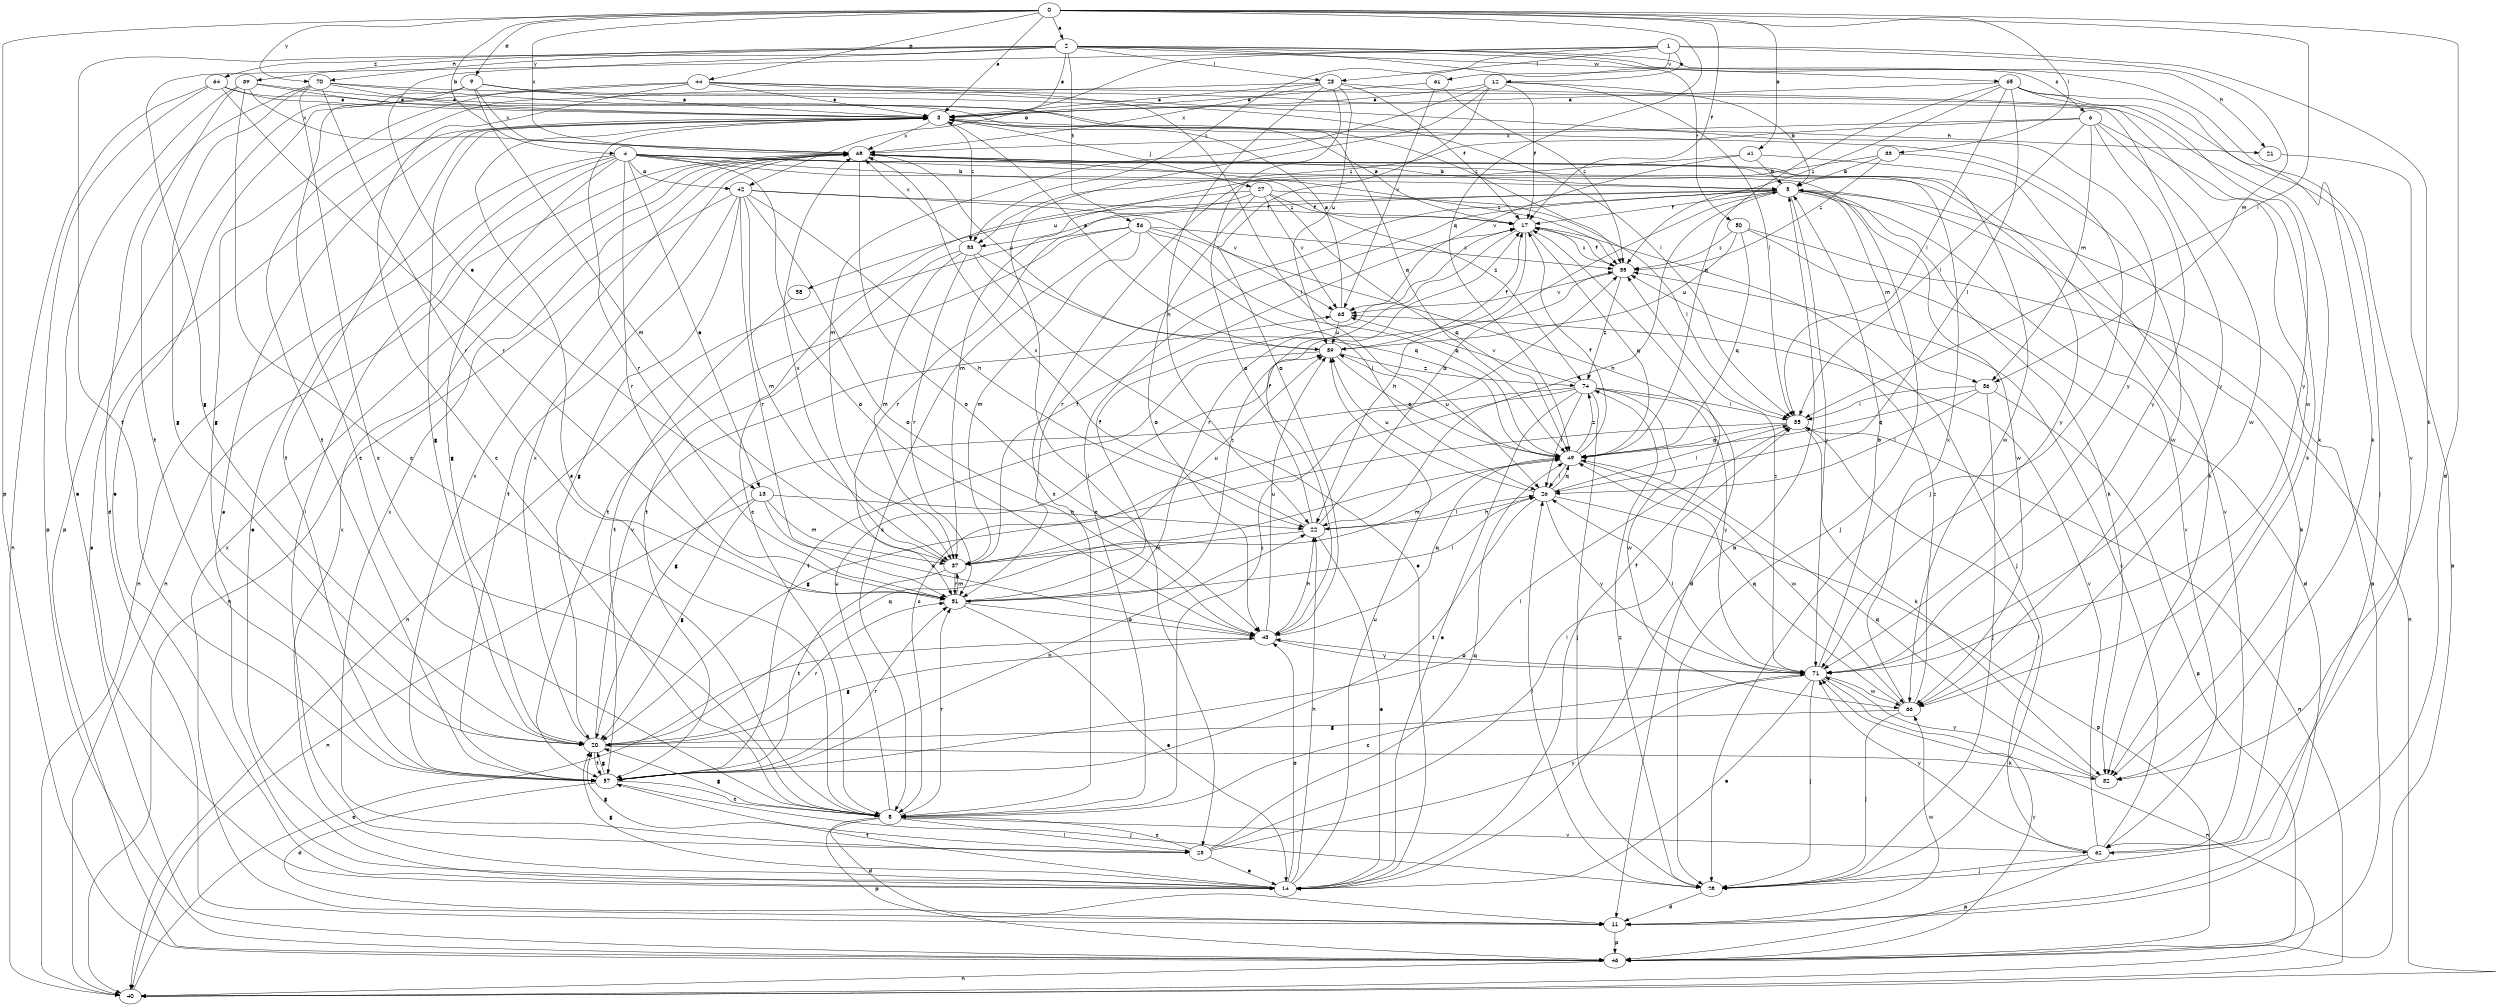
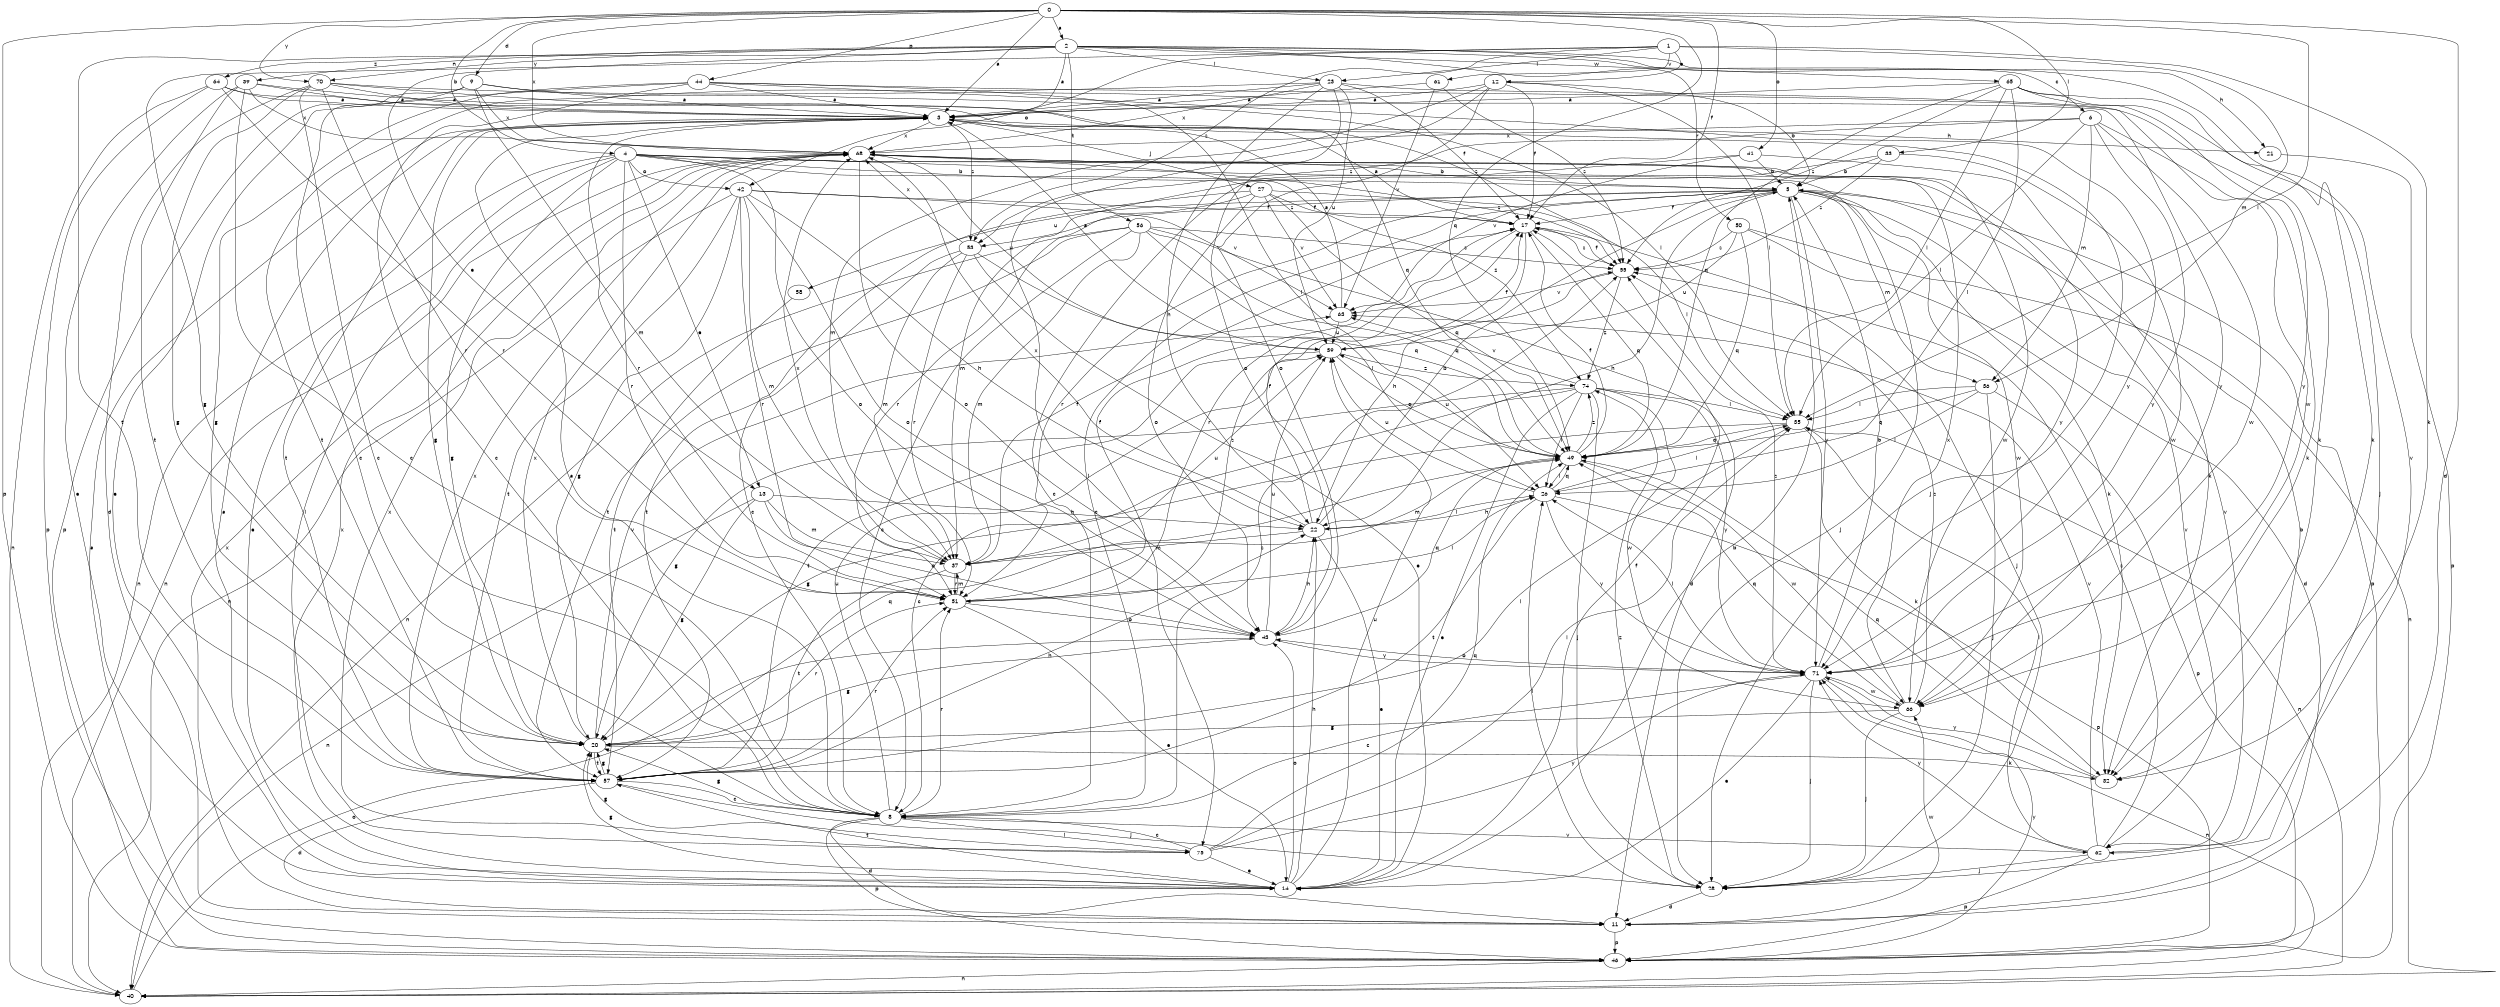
node "25": label "25" -> "75"
